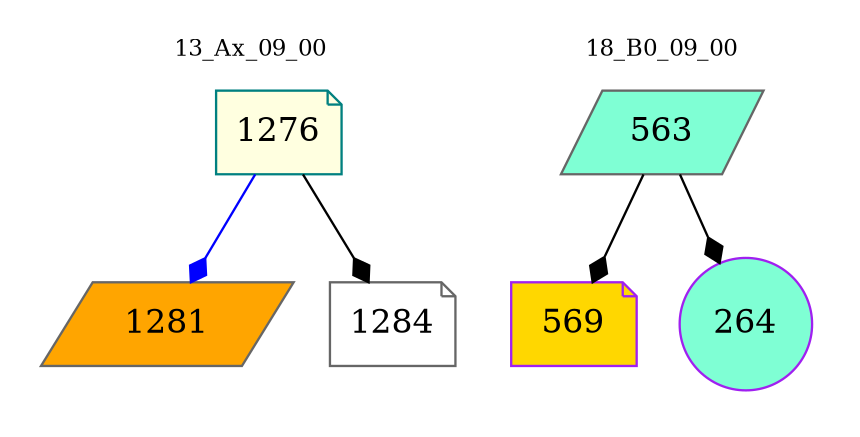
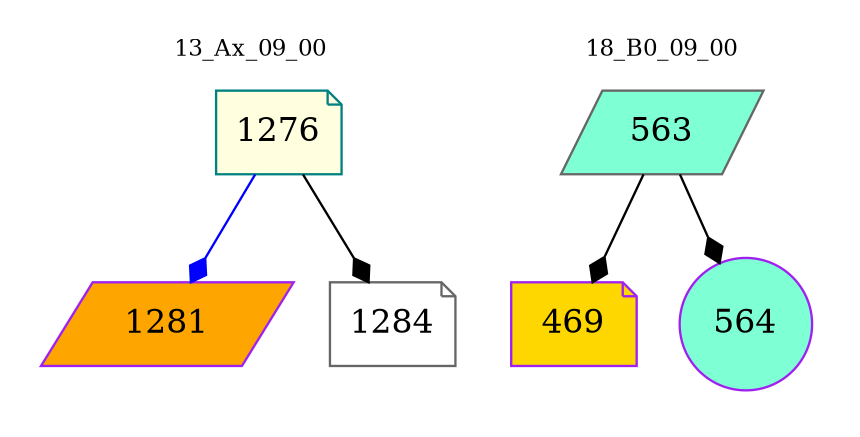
node "1281": color gray40 -> purple
node "569": label "569" -> "469"
node "264": label "264" -> "564"
